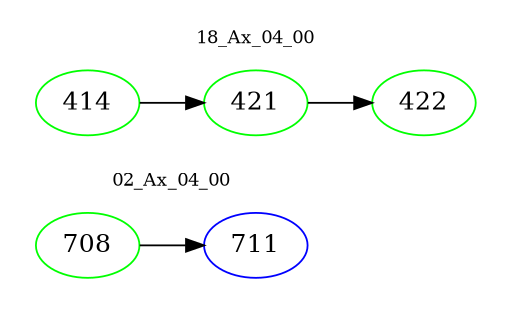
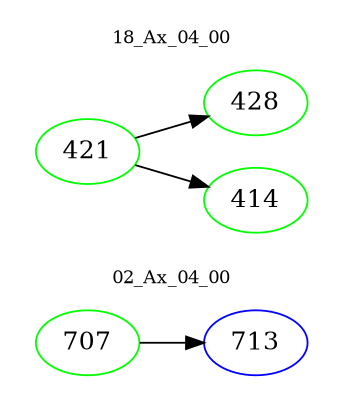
edge "414" -> "421": reversed
node "422": label "422" -> "428"
node "708": label "708" -> "707"
node "711": label "711" -> "713"
